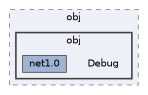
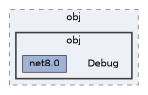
node "net1.0": label "net1.0" -> "net8.0"
